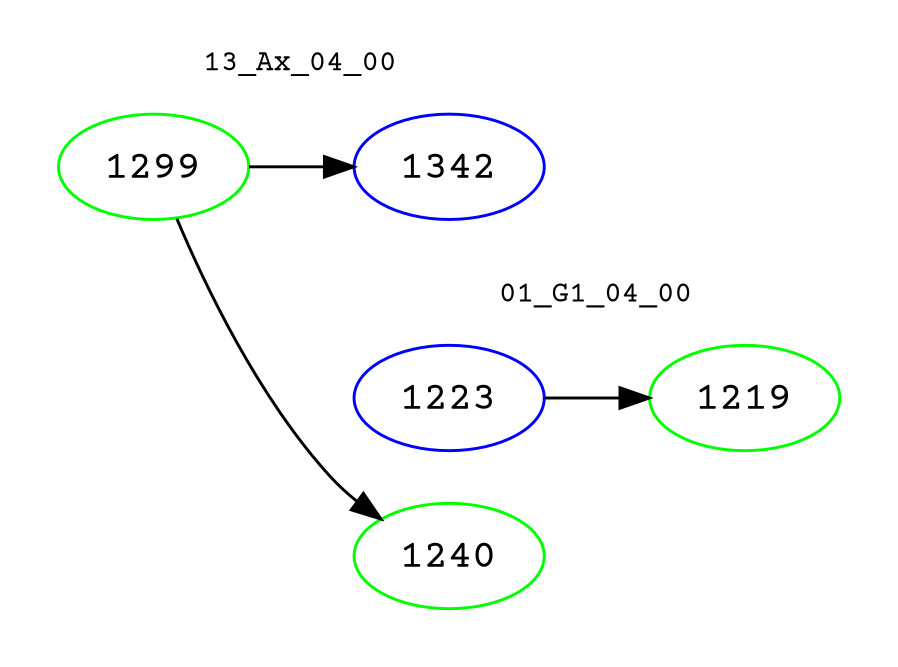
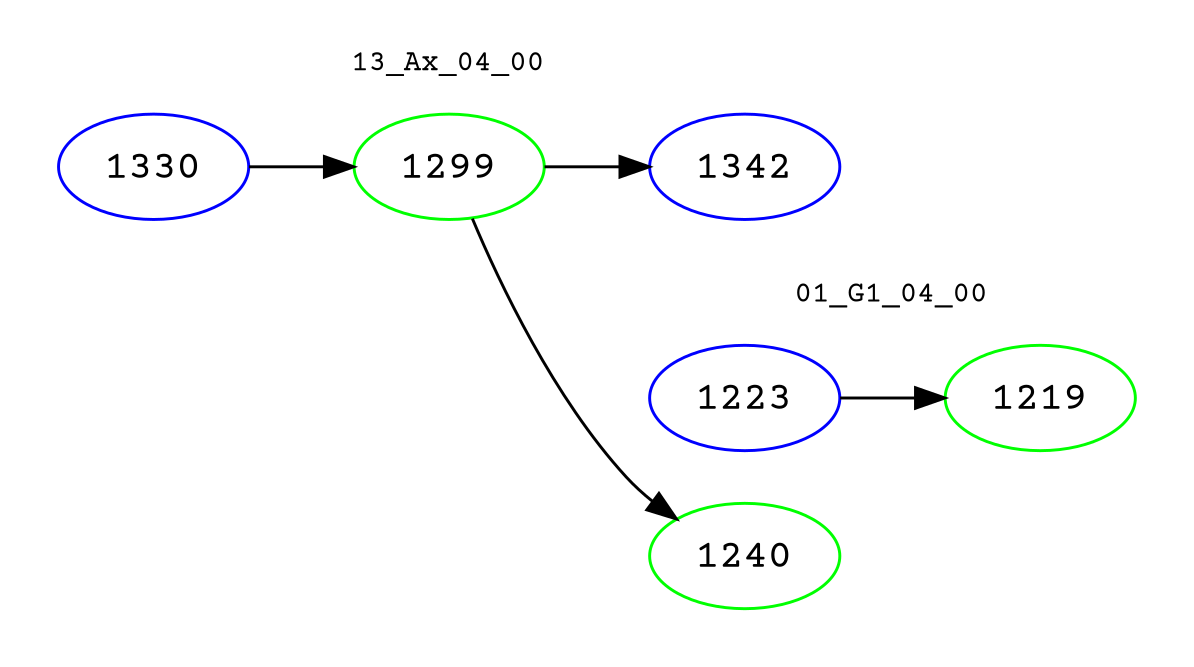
node "1330": added
